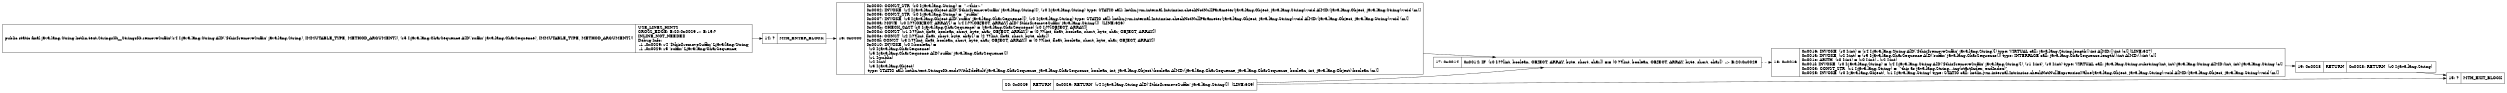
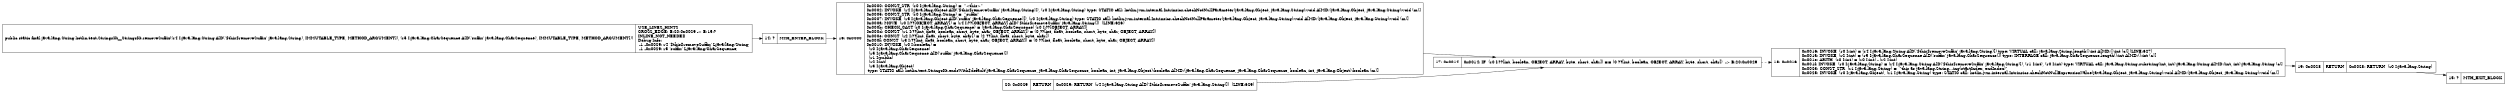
edge "20: 0x0029" -> "15: ?": removed
